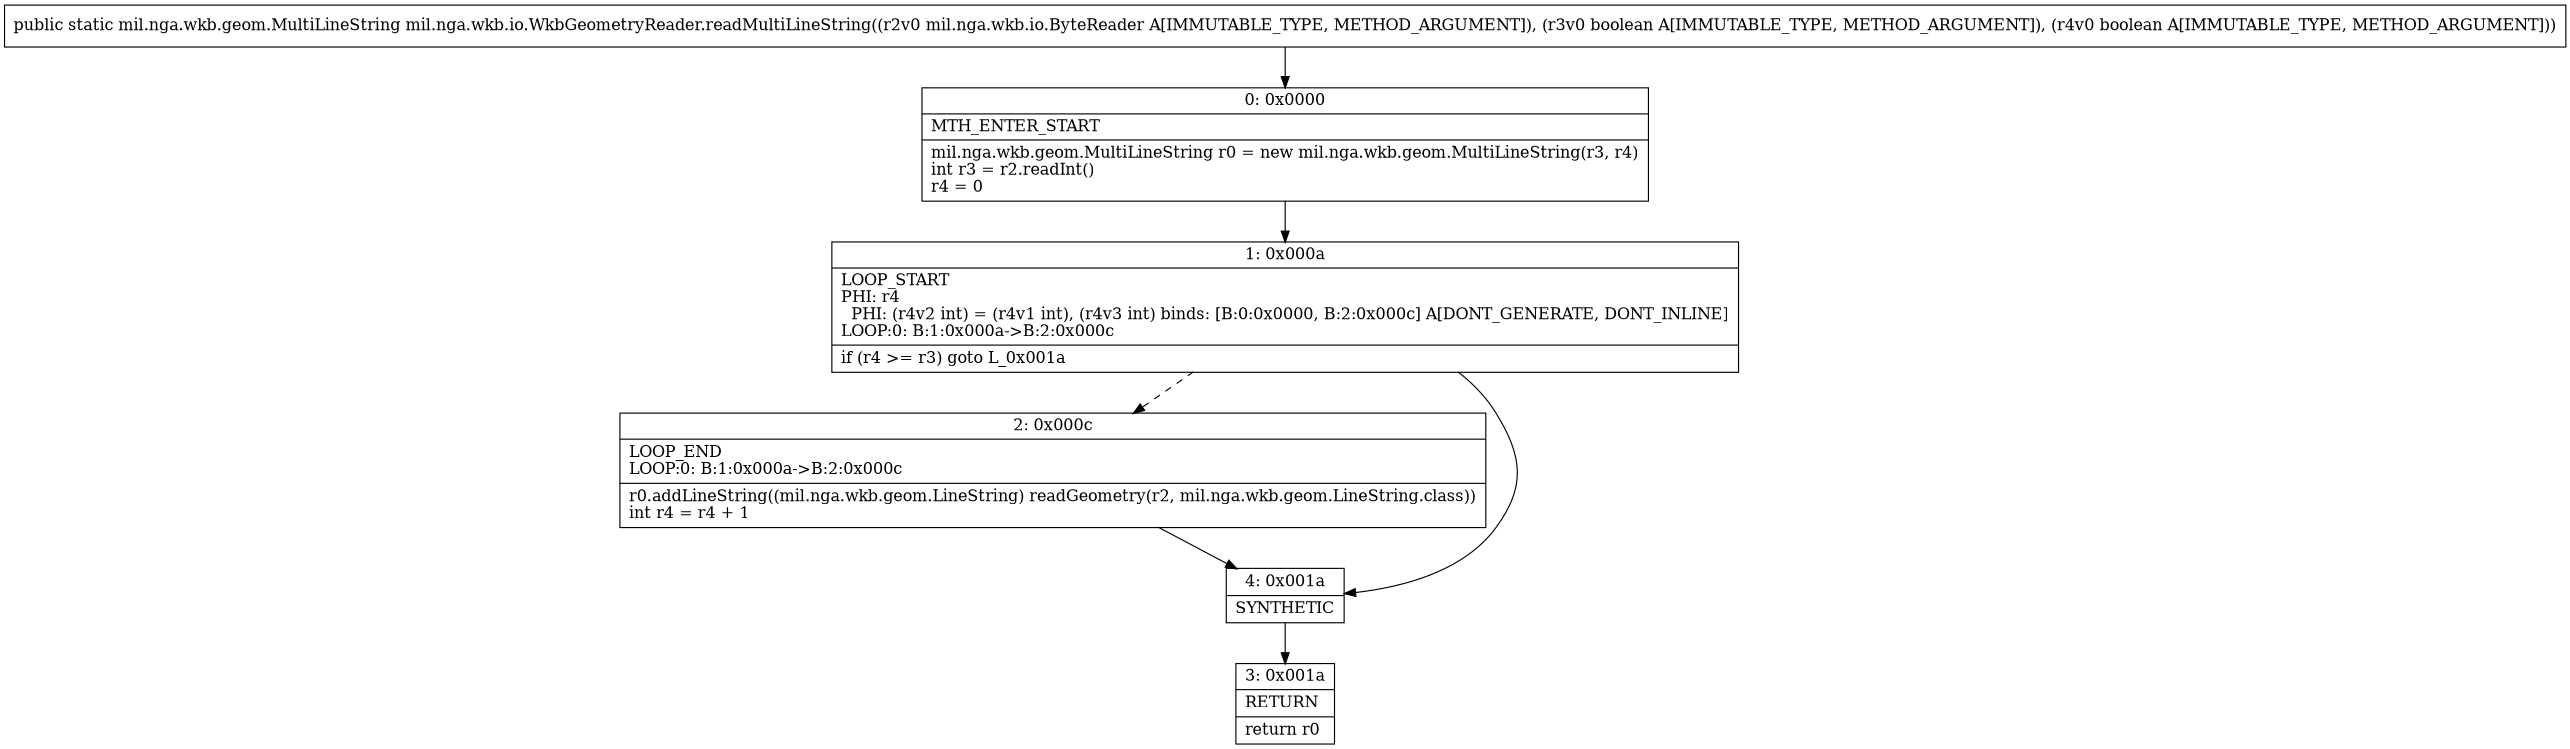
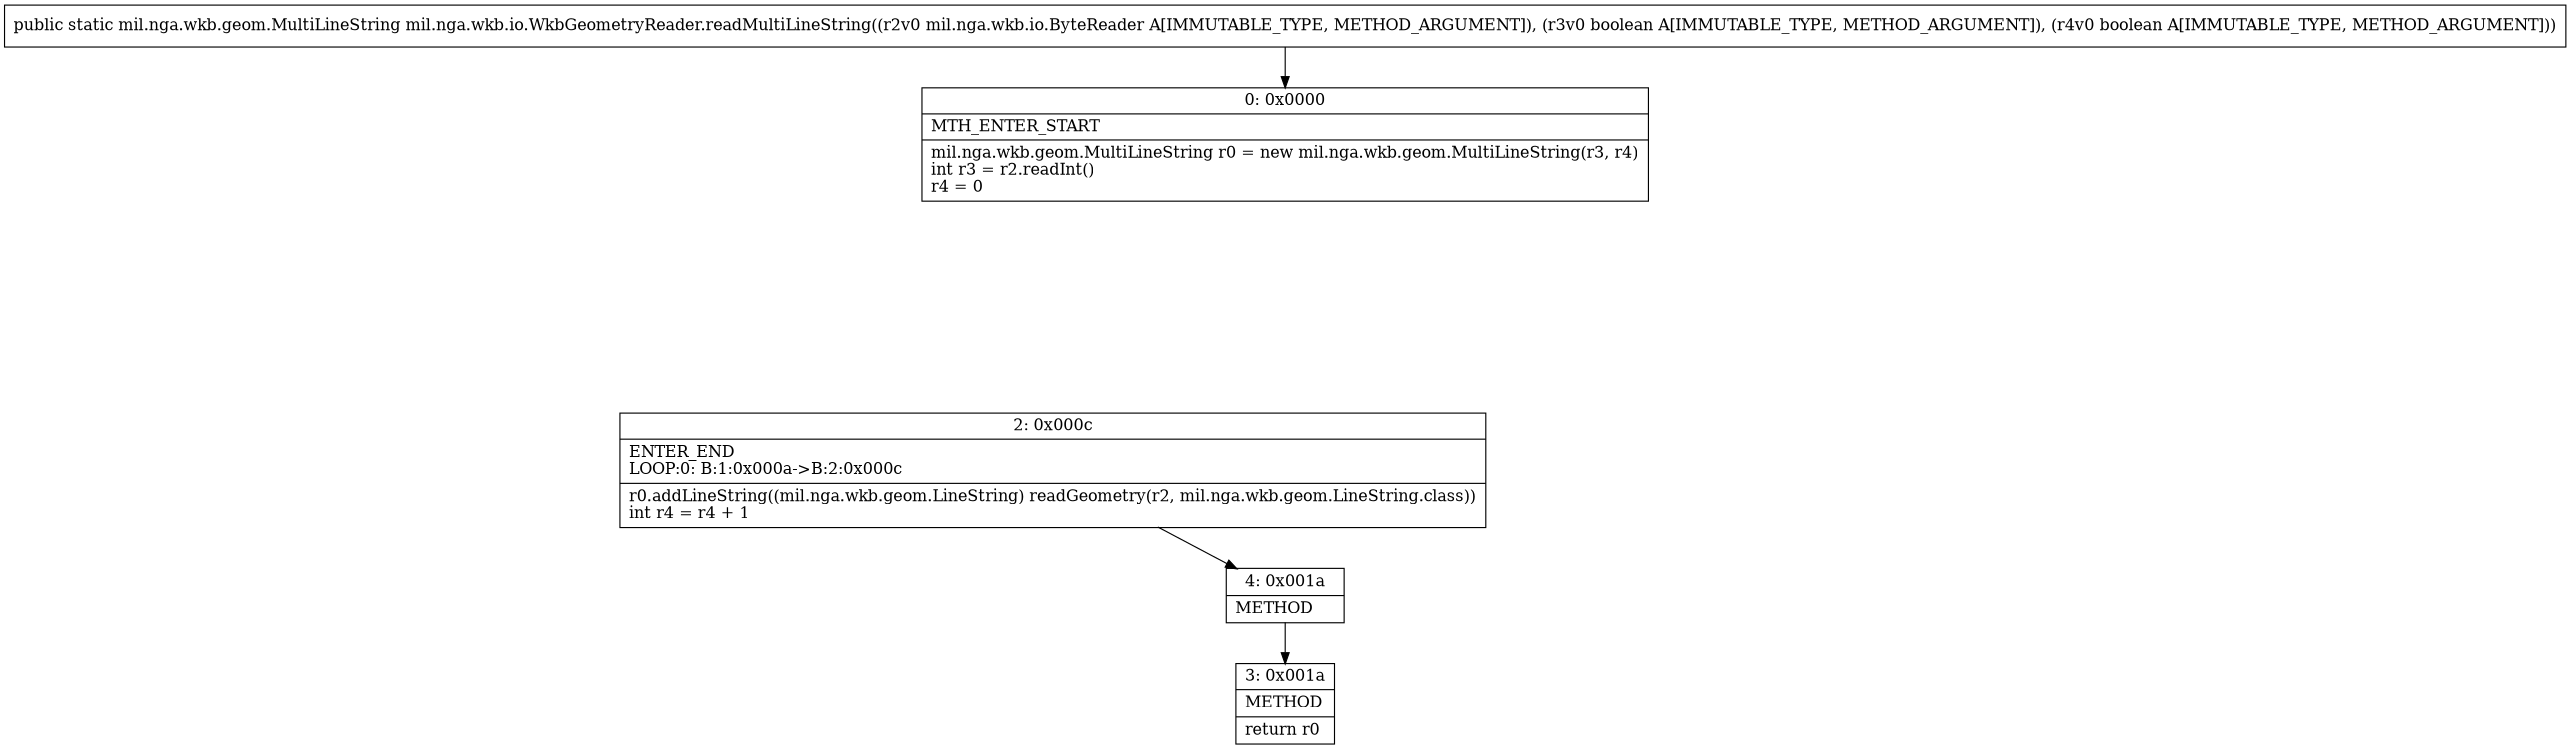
node "1: 0x000a": removed
node "2: 0x000c": text "LOOP_END" -> "ENTER_END"
node "4: 0x001a": text "SYNTHETIC" -> "METHOD"
node "3: 0x001a": text "RETURN" -> "METHOD"
